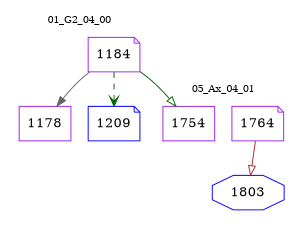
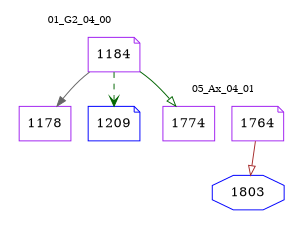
node "1754": label "1754" -> "1774"
